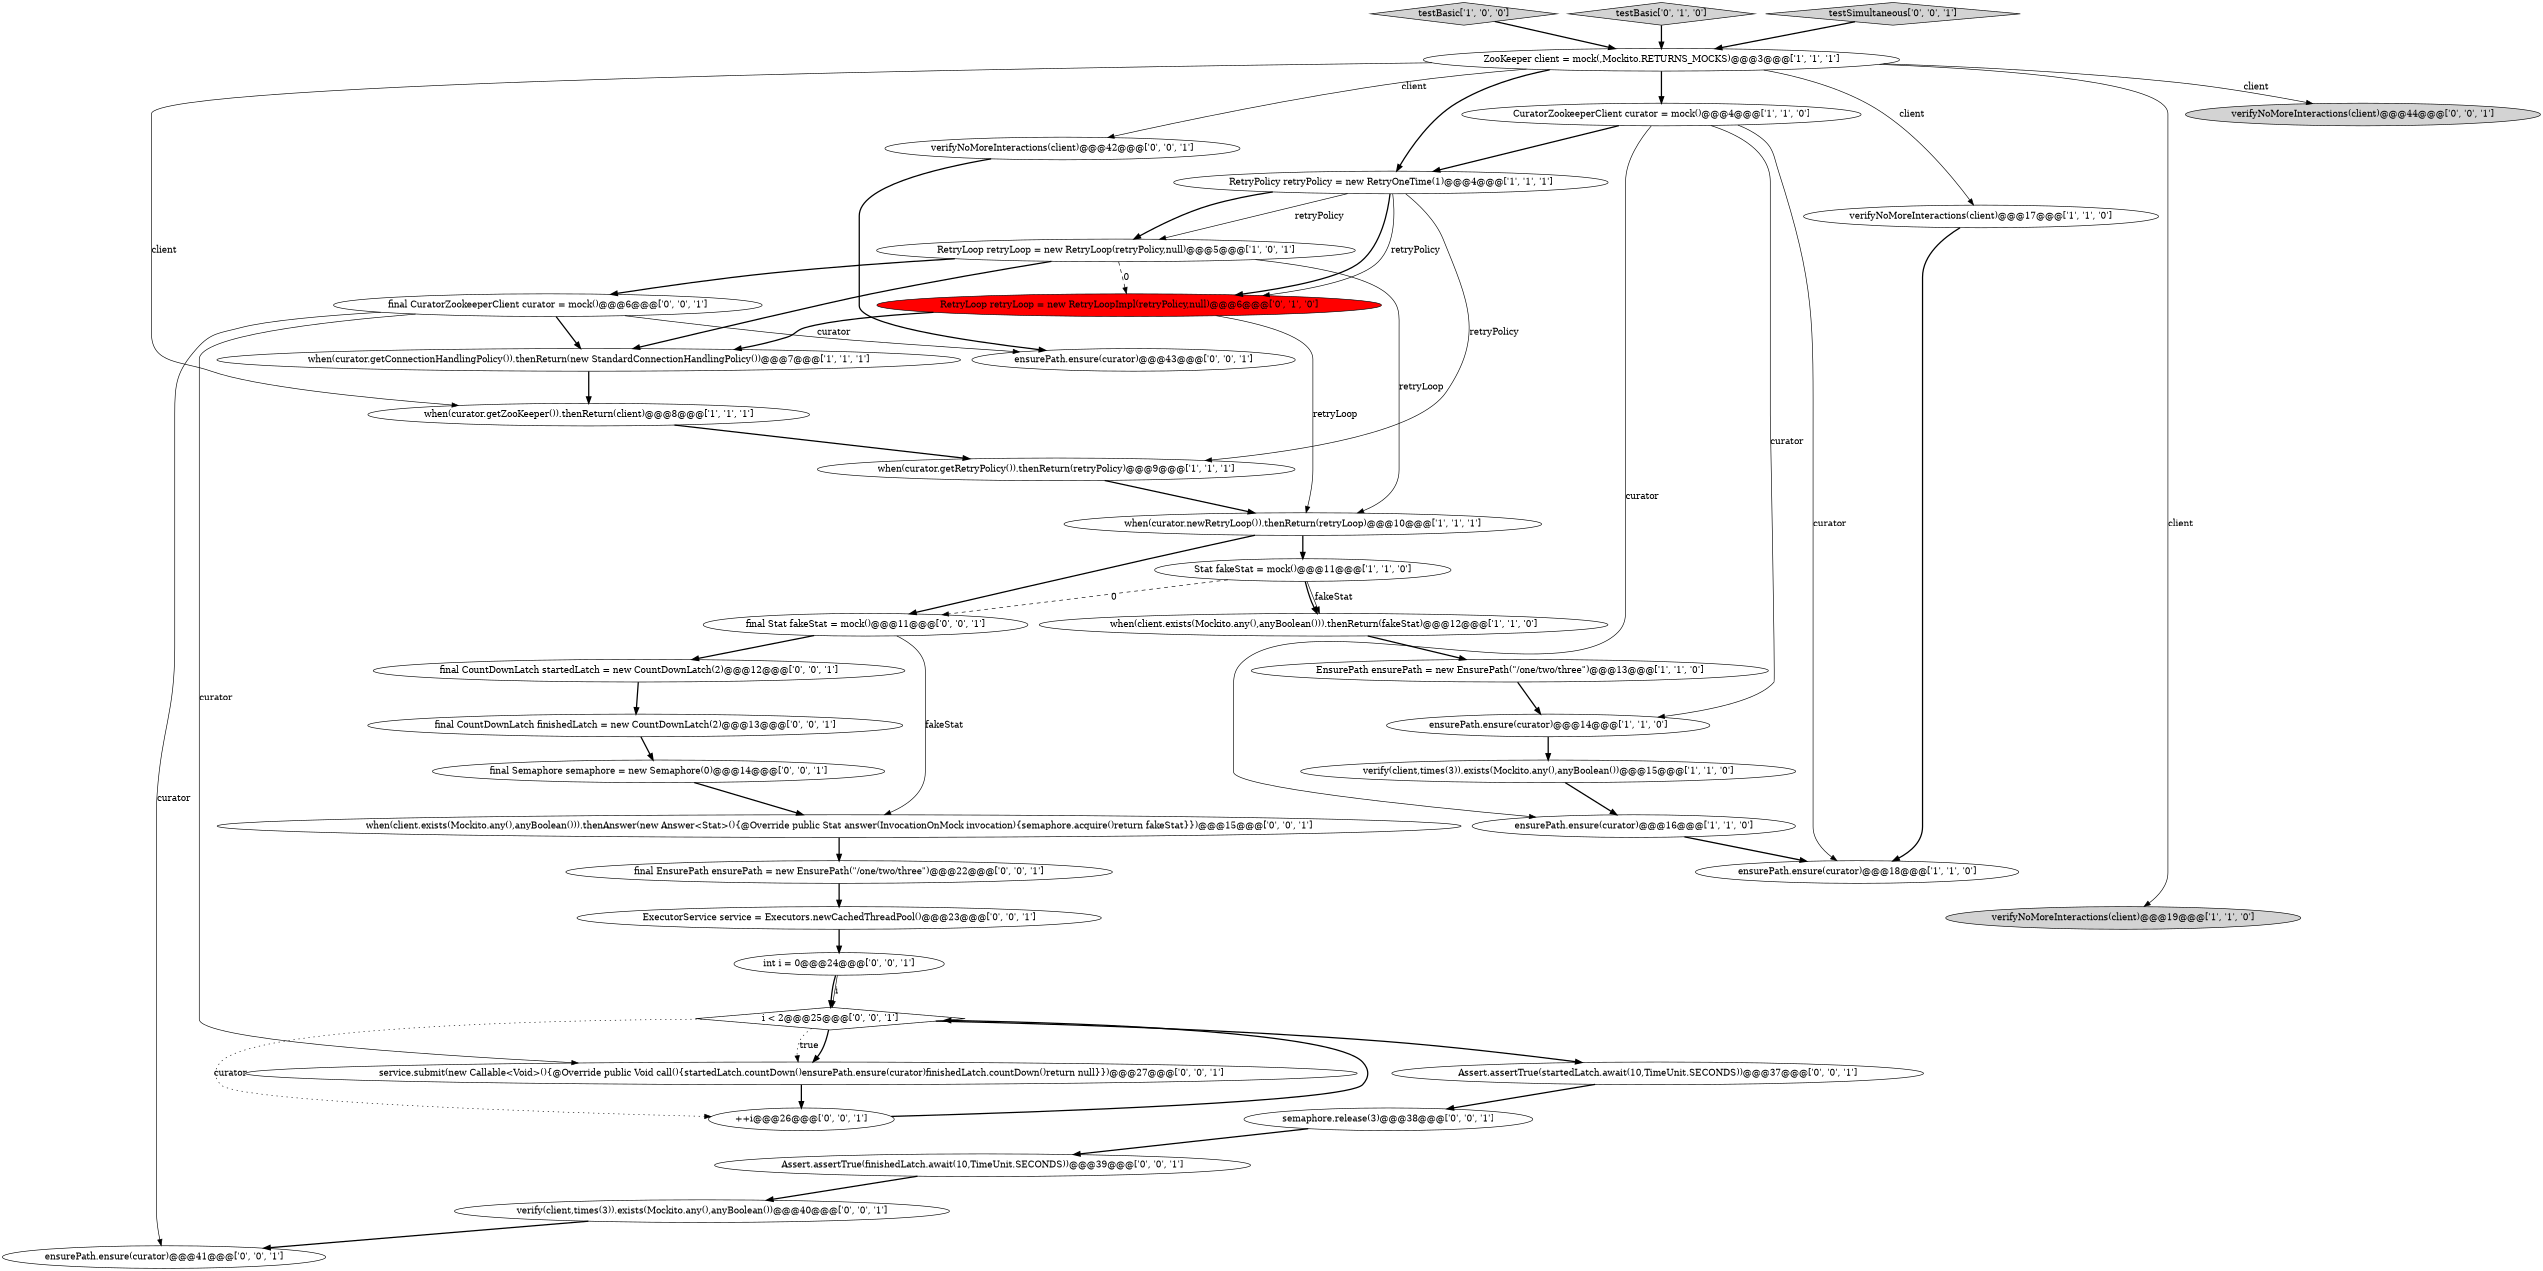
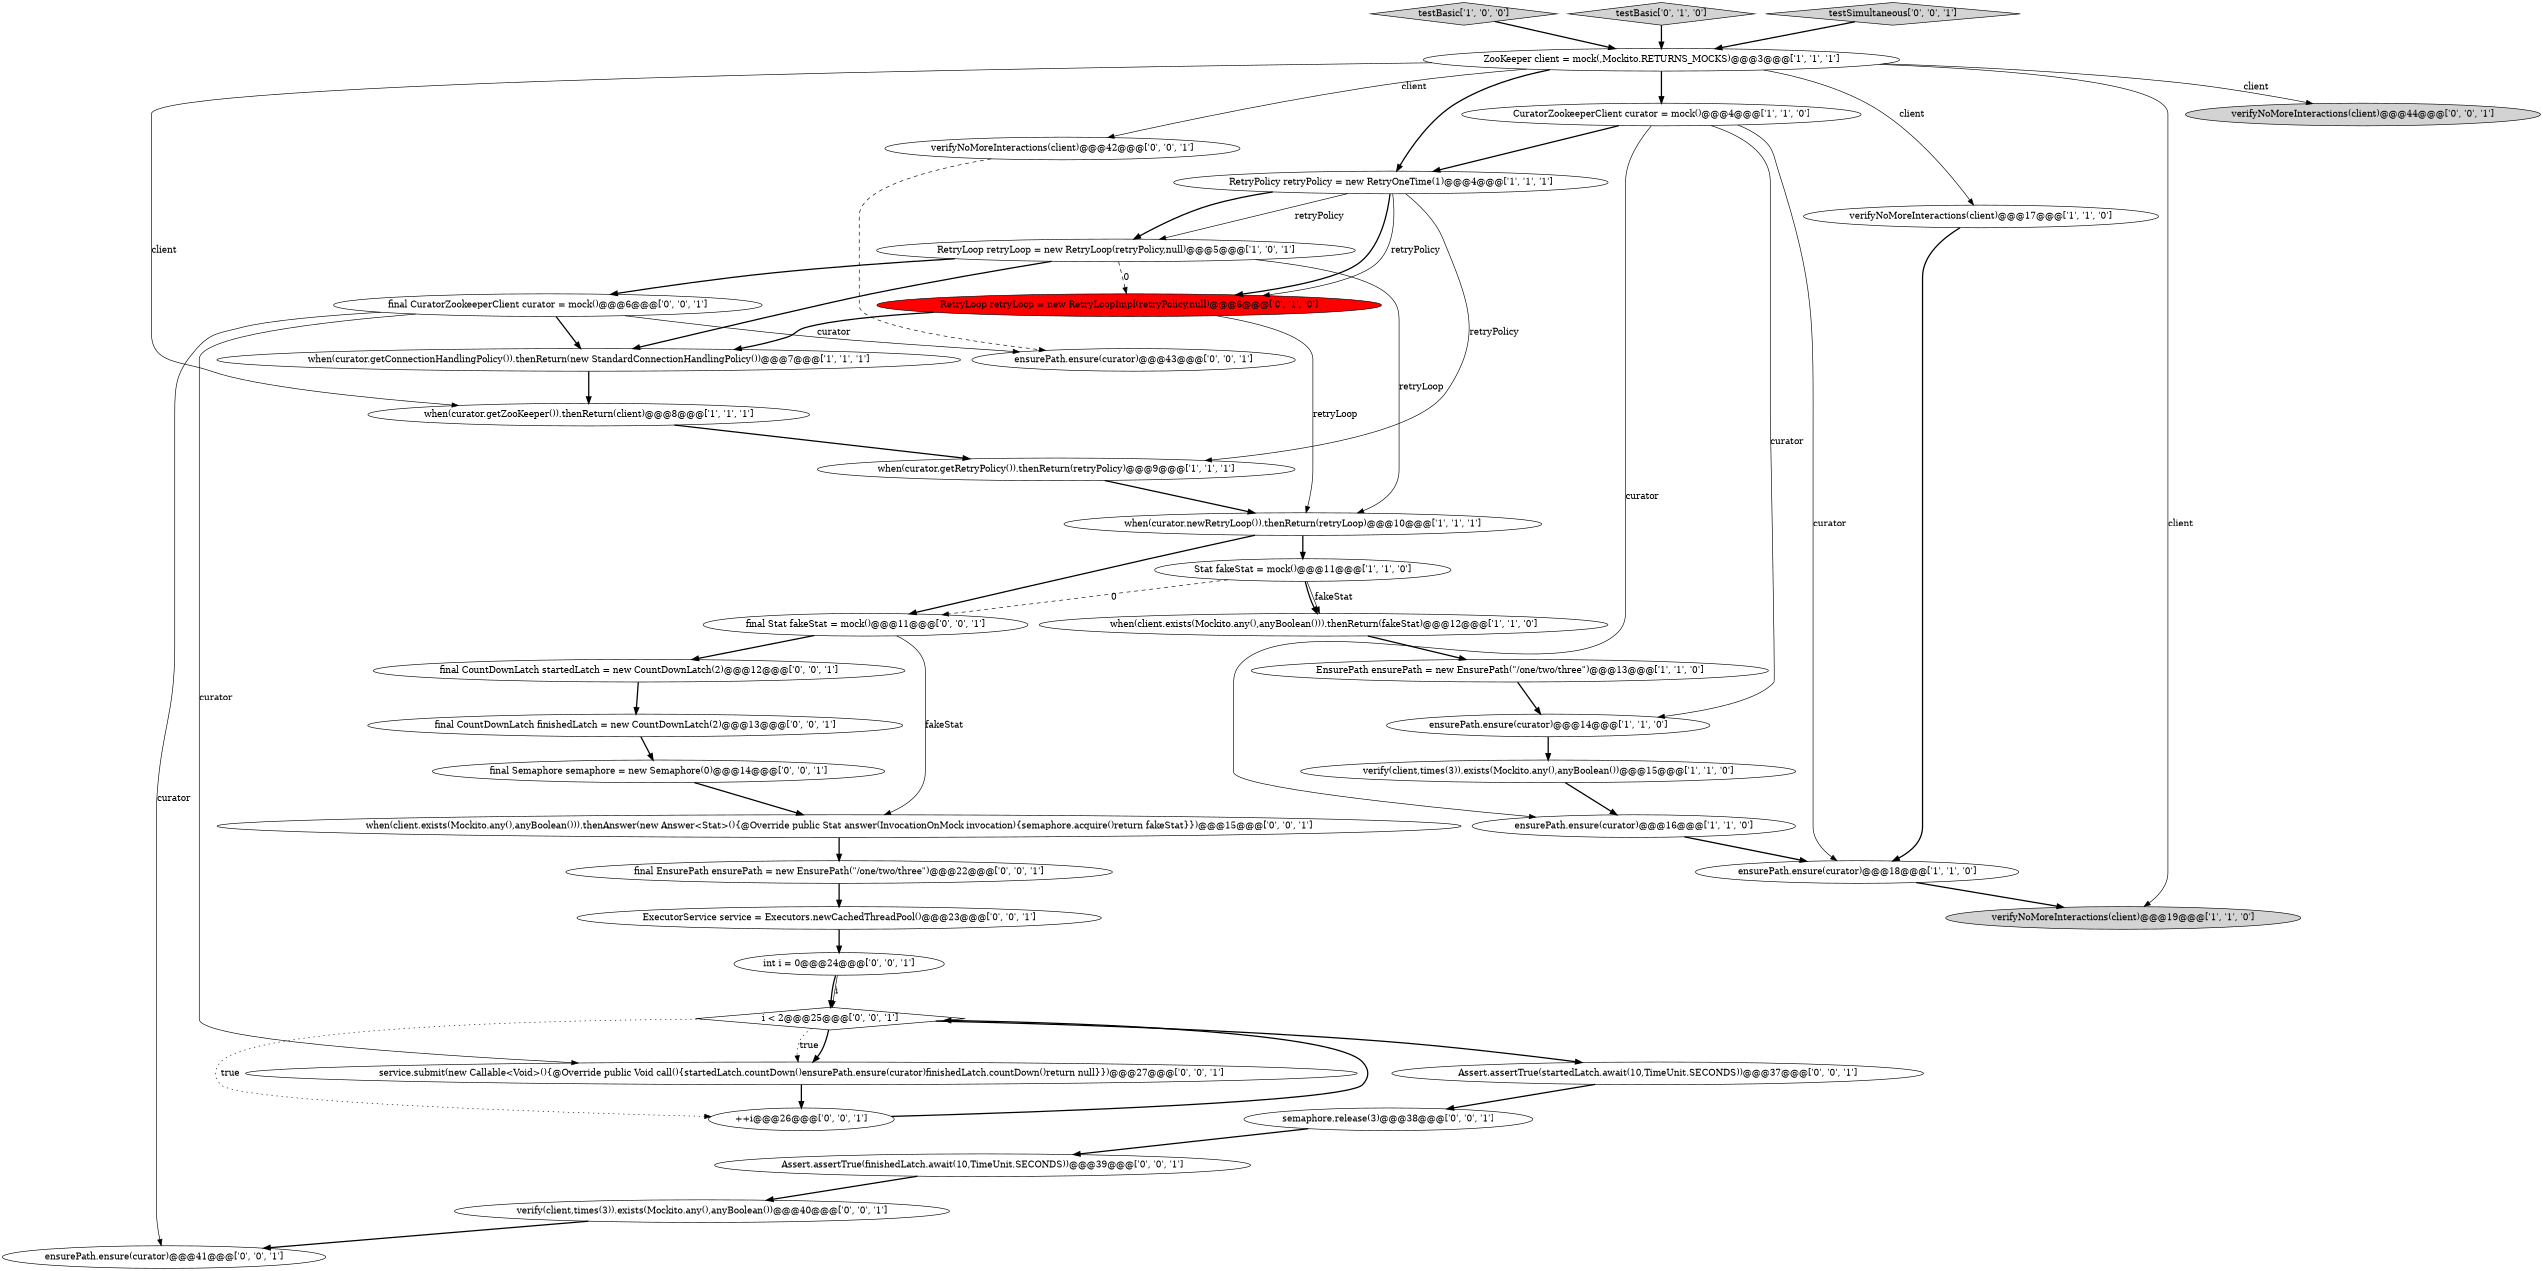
edge "verifyNoMoreInteractions(client)@@@42@@@['0', '0', '1']" -> "ensurePath.ensure(curator)@@@43@@@['0', '0', '1']": style bold -> dashed
edge "ensurePath.ensure(curator)@@@18@@@['1', '1', '0']" -> "verifyNoMoreInteractions(client)@@@19@@@['1', '1', '0']": added
edge "i < 2@@@25@@@['0', '0', '1']" -> "++i@@@26@@@['0', '0', '1']": label "curator" -> "true"
